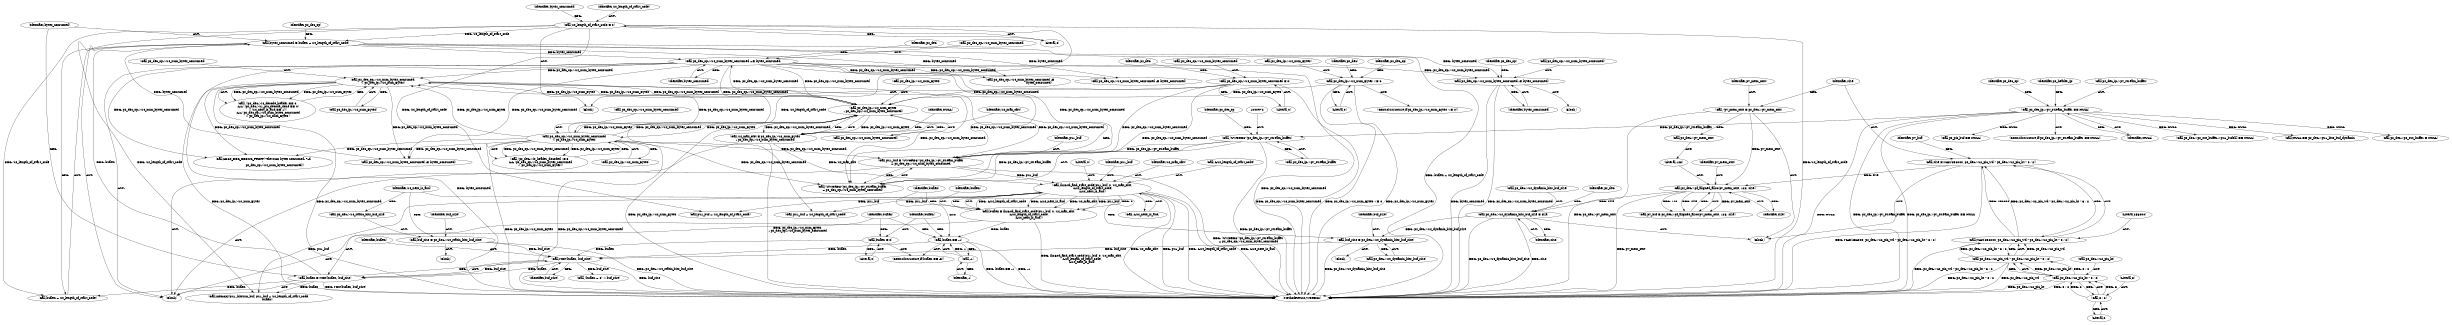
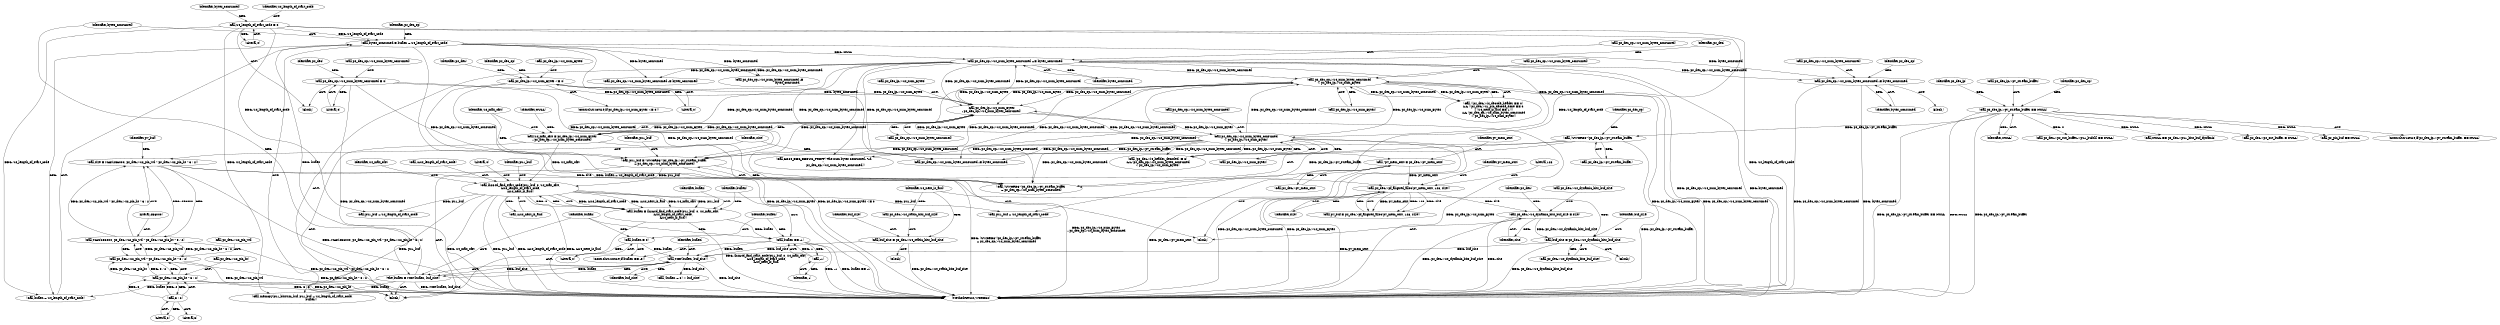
edge "(Call,bytes_consumed = buflen + u4_length_of_start_code)" -> "(Call,ps_dec_op->u4_num_bytes_consumed += bytes_consumed)": label "DDG: bytes_consumed" -> "DDG: NULL"
node "(Identifier,ps_header_ip)": label "(Identifier,ps_header_ip)" -> "(Identifier,ps_dec_ip)"
node "1000972": removed
edge "(Call,ps_dec_ip->pv_stream_buffer == NULL)" -> "(Call,ps_dec->ps_out_buffer->pu1_bufs[i] == NULL)": label "DDG: NULL" -> "DDG: 0"
edge "(Call,ps_dec->pv_mem_ctxt)" -> "(Literal,128)": now "(Call,ps_dec->pv_mem_ctxt)" -> "(Call,*pv_mem_ctxt = ps_dec->pv_mem_ctxt)"
node "(Call,ps_dec->u2_pic_wd)": added
node "(Call,buflen = MIN(buflen, buf_size))": label "(Call,buflen = MIN(buflen, buf_size))" -> "(The,buflen = MIN(buflen, buf_size))"
edge "(Literal,3)" -> "(Call,3 / 2)": reversed
